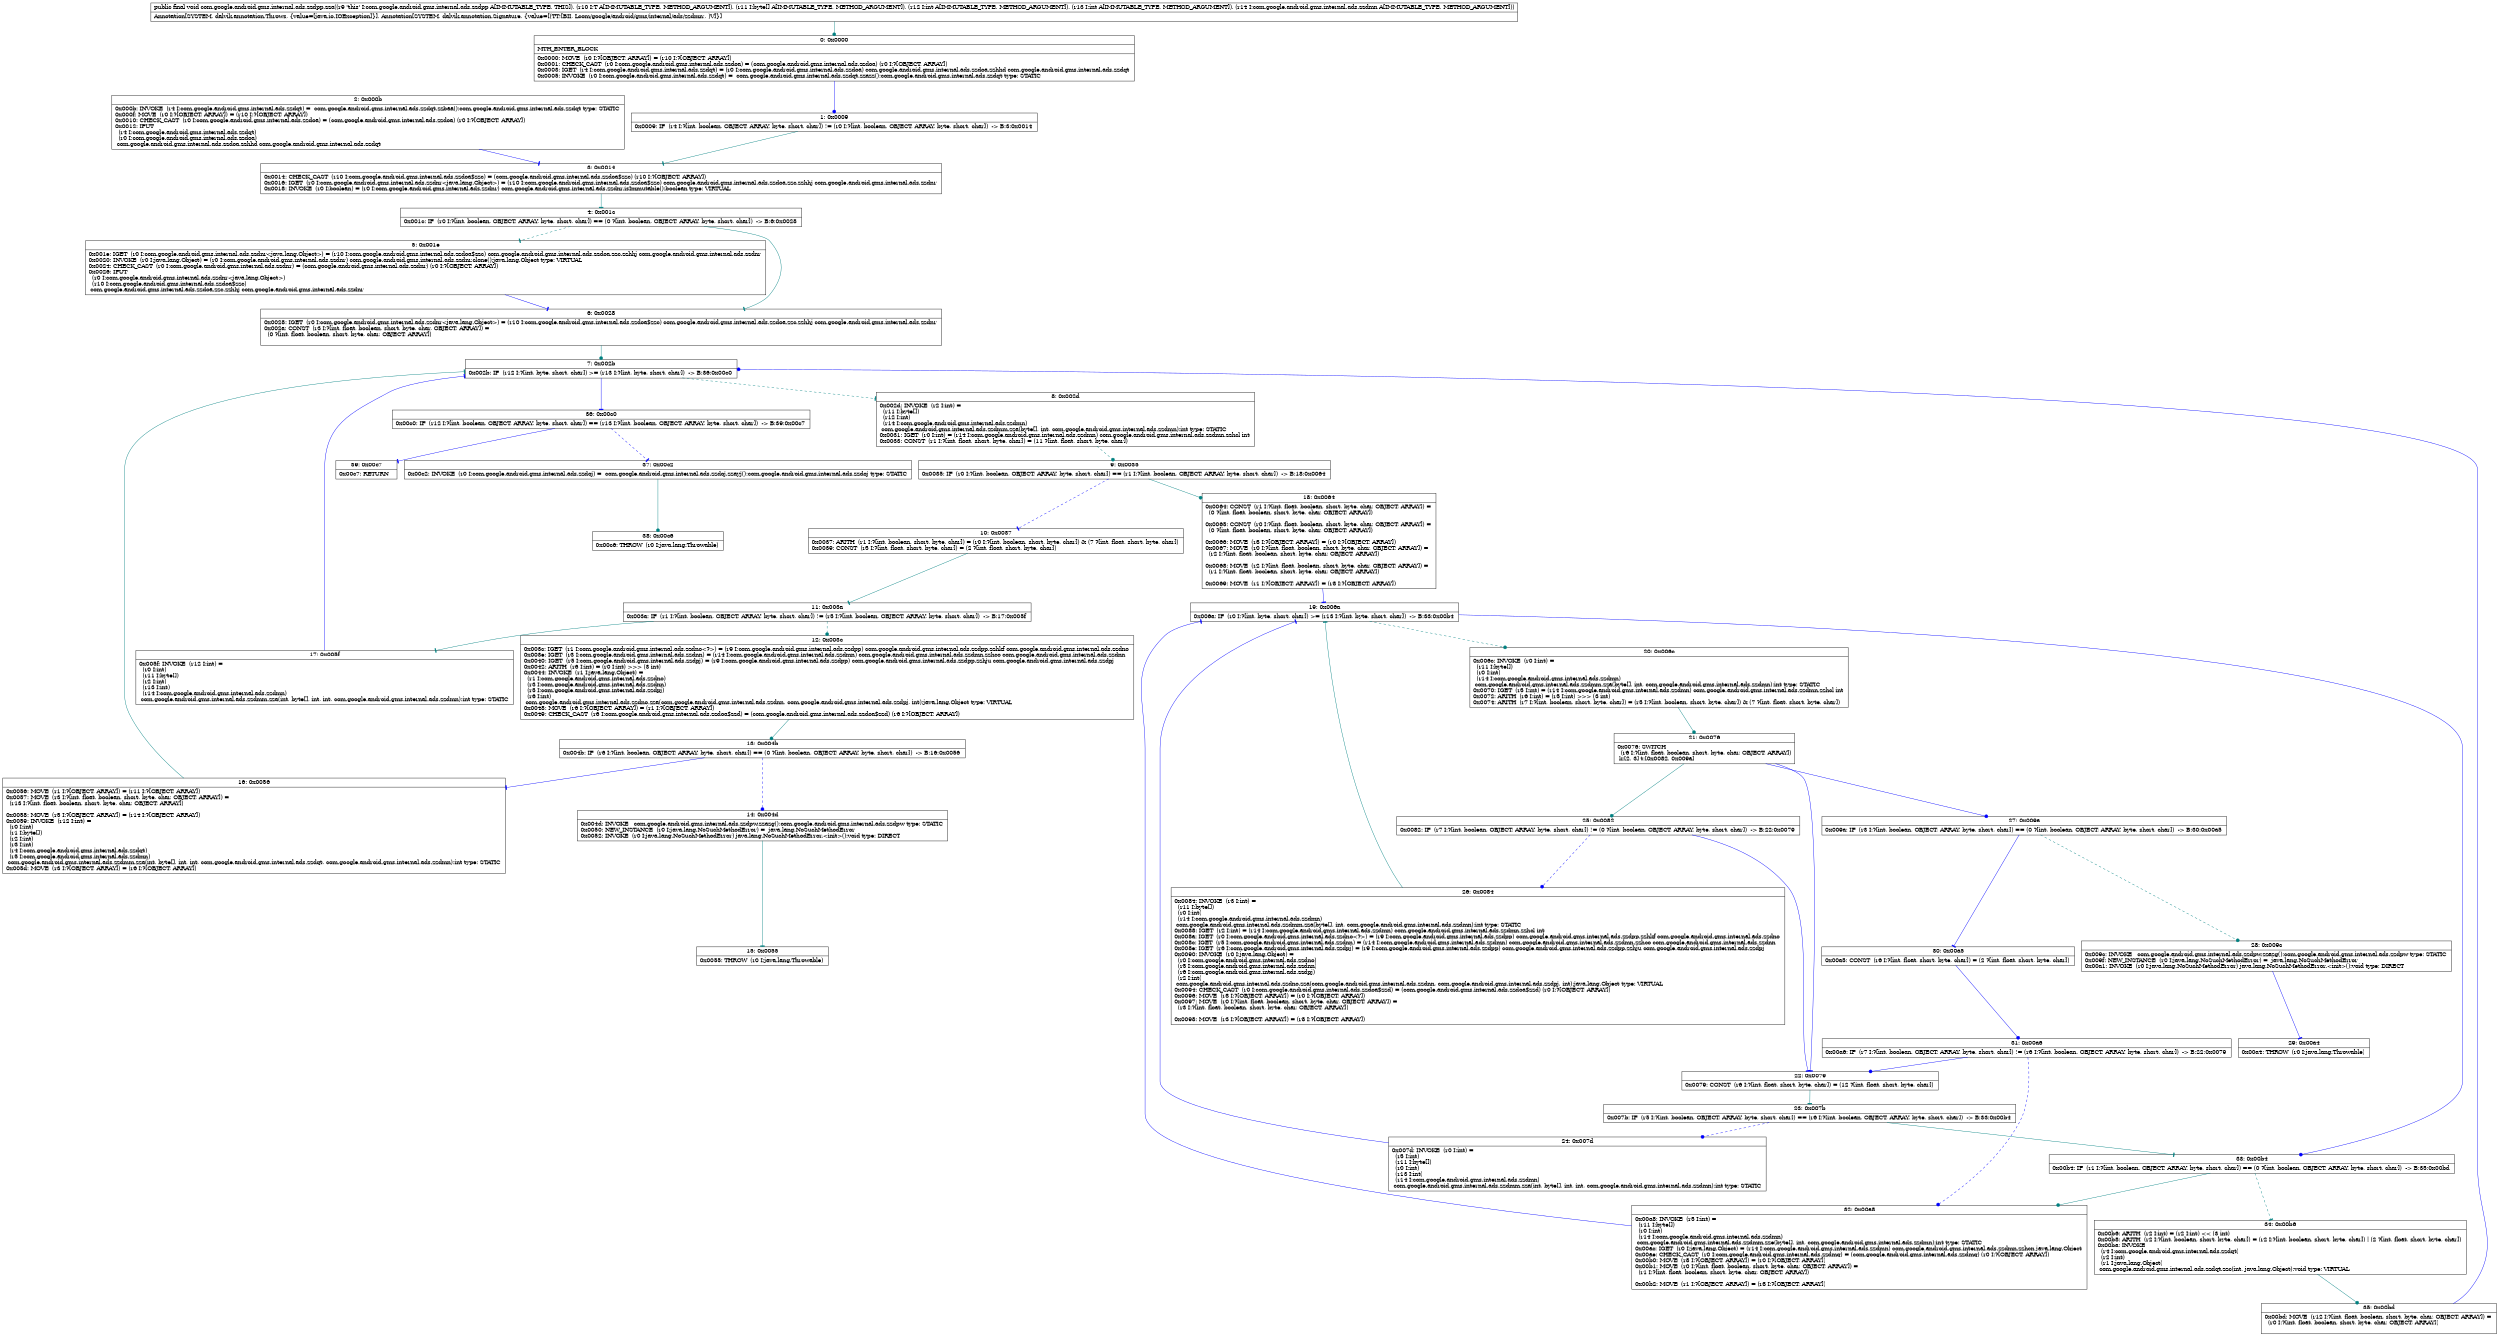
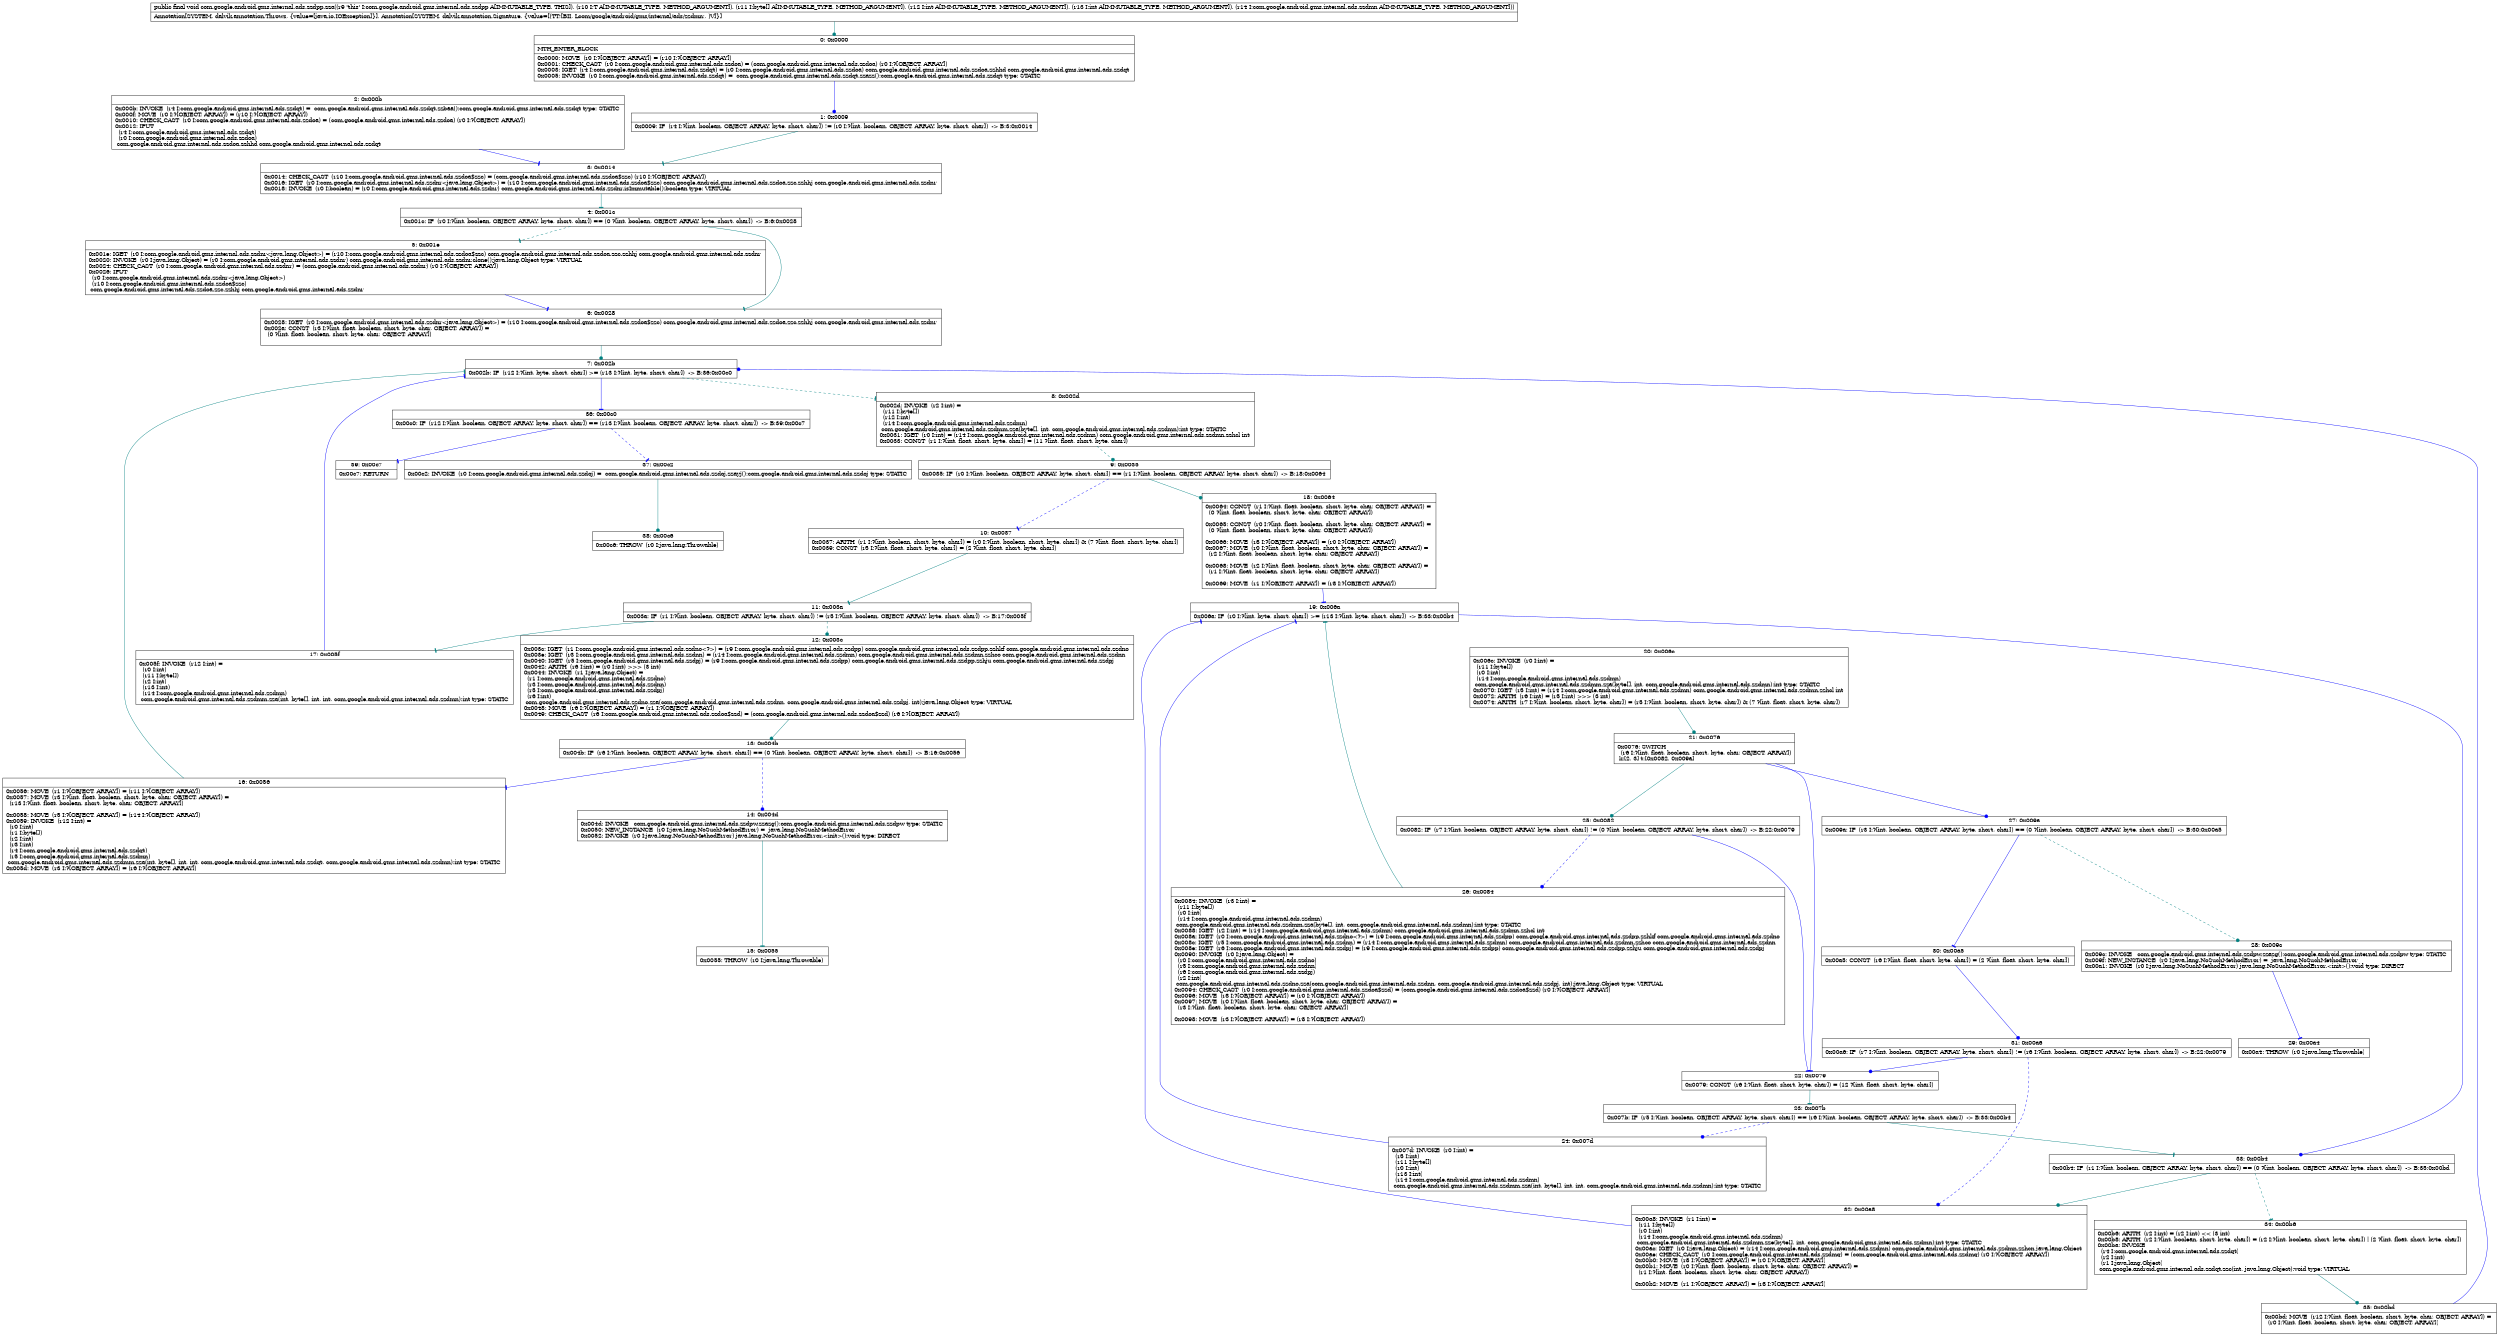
edge "19: 0x006a" -> "20: 0x006c": removed
node "32: 0x00a8": text "0x00a8: INVOKE  (r5 I:int) =" -> "0x00a8: INVOKE  (r1 I:int) ="
